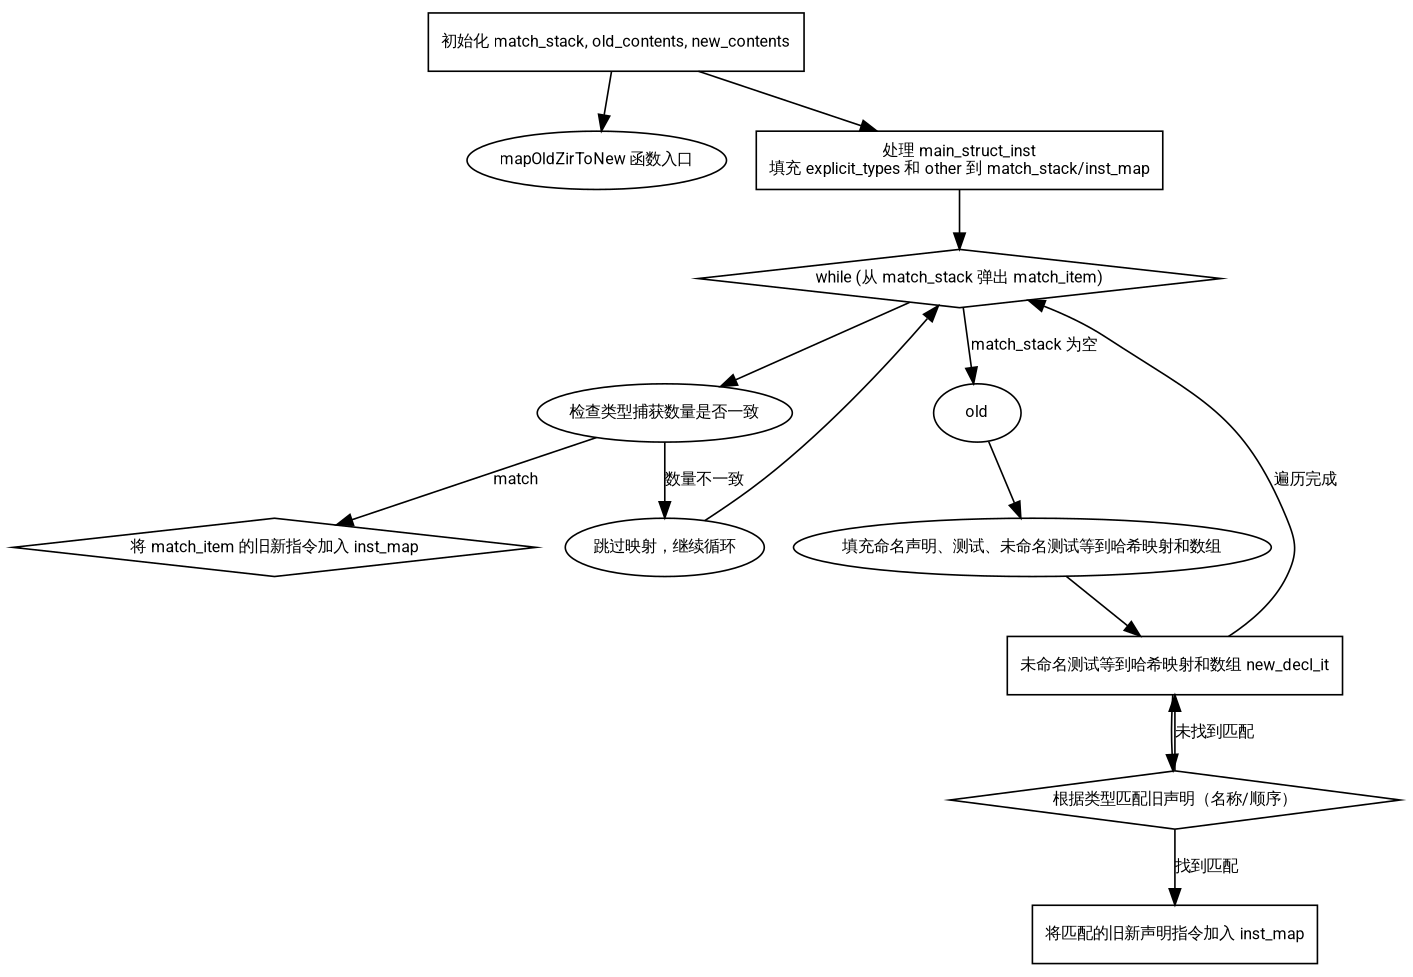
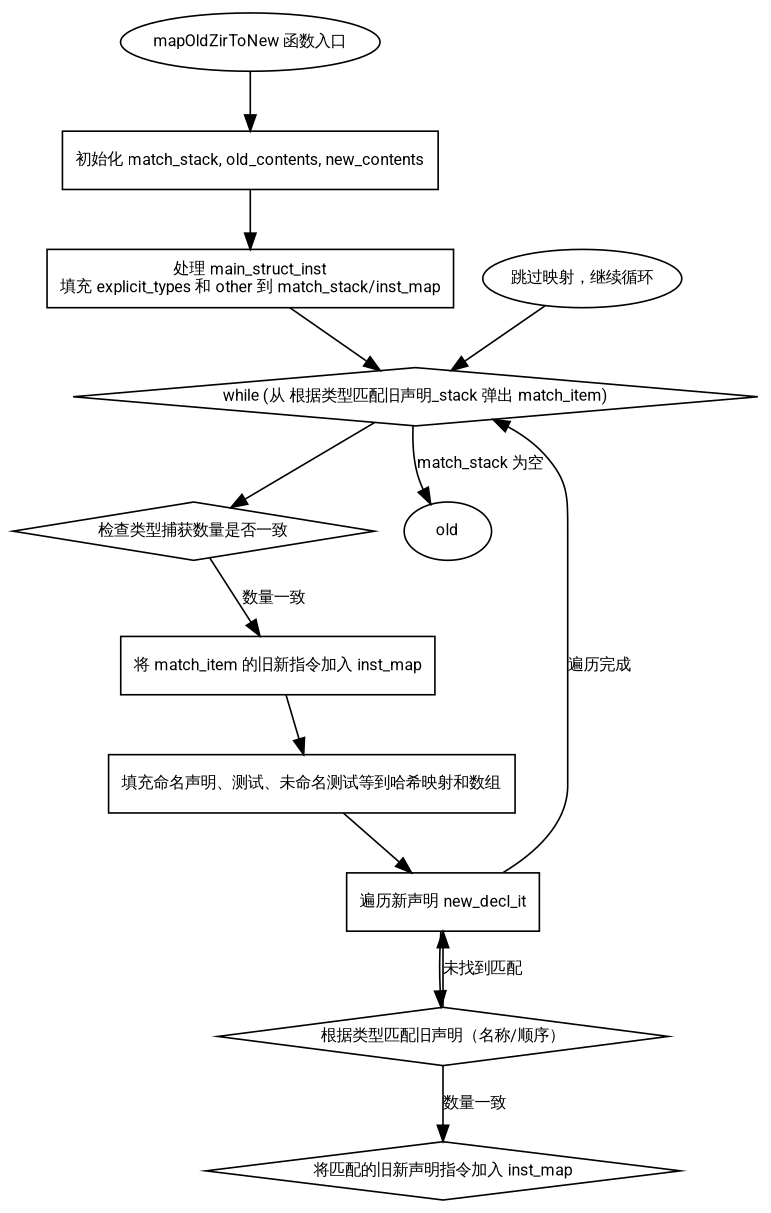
edge "初始化 match_stack, old_contents, new_contents" -> "mapOldZirToNew 函数入口": reversed
node "while (从 match_stack 弹出 match_item)": label "while (从 match_stack 弹出 match_item)" -> "while (从 根据类型匹配旧声明_stack 弹出 match_item)"
node "检查类型捕获数量是否一致": shape ellipse -> diamond
edge "检查类型捕获数量是否一致" -> "跳过映射，继续循环": removed, label "数量不一致"
edge "old" -> "填充命名声明、测试、未命名测试等到哈希映射和数组": now "将 match_item 的旧新指令加入 inst_map" -> "填充命名声明、测试、未命名测试等到哈希映射和数组"
edge "检查类型捕获数量是否一致" -> "将 match_item 的旧新指令加入 inst_map": label "match" -> "数量一致"
node "将 match_item 的旧新指令加入 inst_map": shape diamond -> box
node "填充命名声明、测试、未命名测试等到哈希映射和数组": shape ellipse -> box
node "未命名测试等到哈希映射和数组 new_decl_it": label "未命名测试等到哈希映射和数组 new_decl_it" -> "遍历新声明 new_decl_it"
edge "根据类型匹配旧声明（名称/顺序）" -> "将匹配的旧新声明指令加入 inst_map": label "找到匹配" -> "数量一致"
node "将匹配的旧新声明指令加入 inst_map": shape box -> diamond
